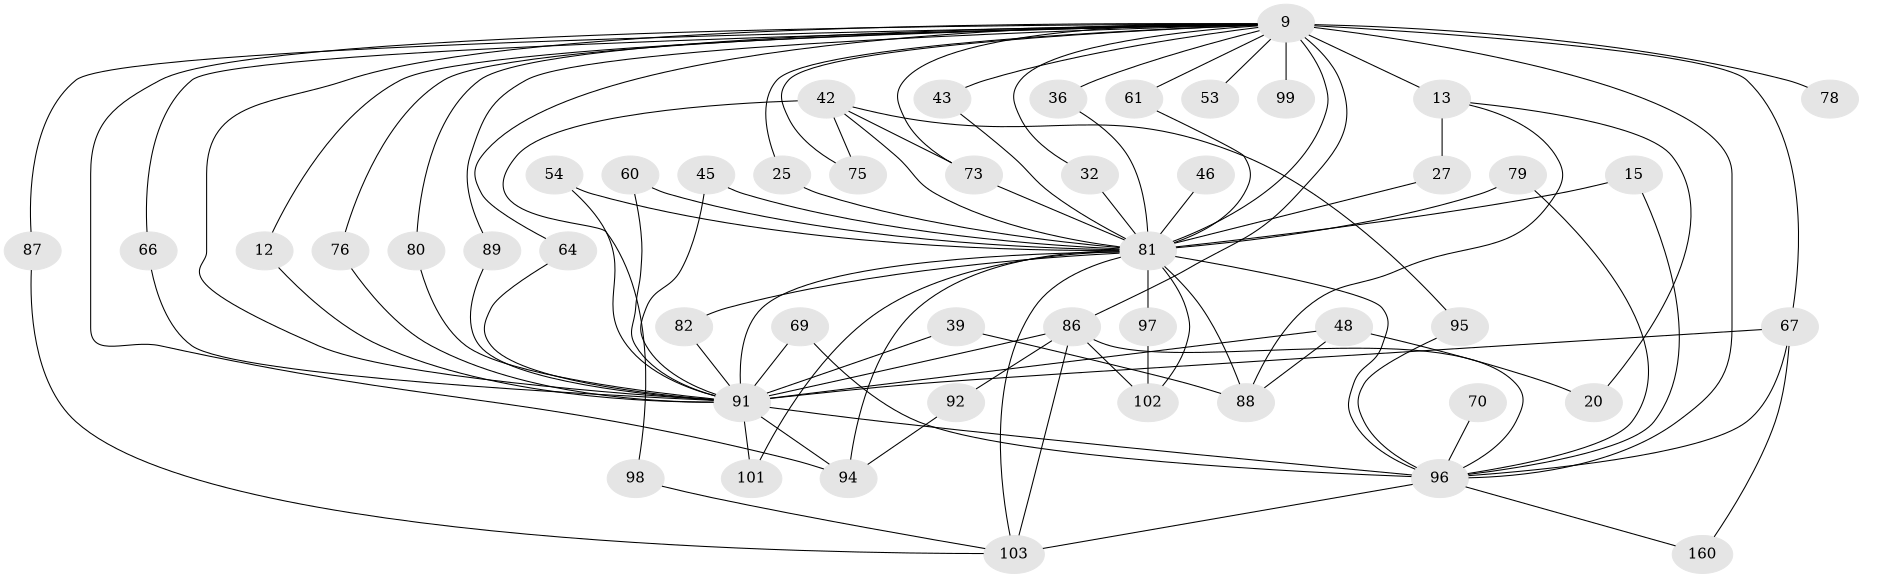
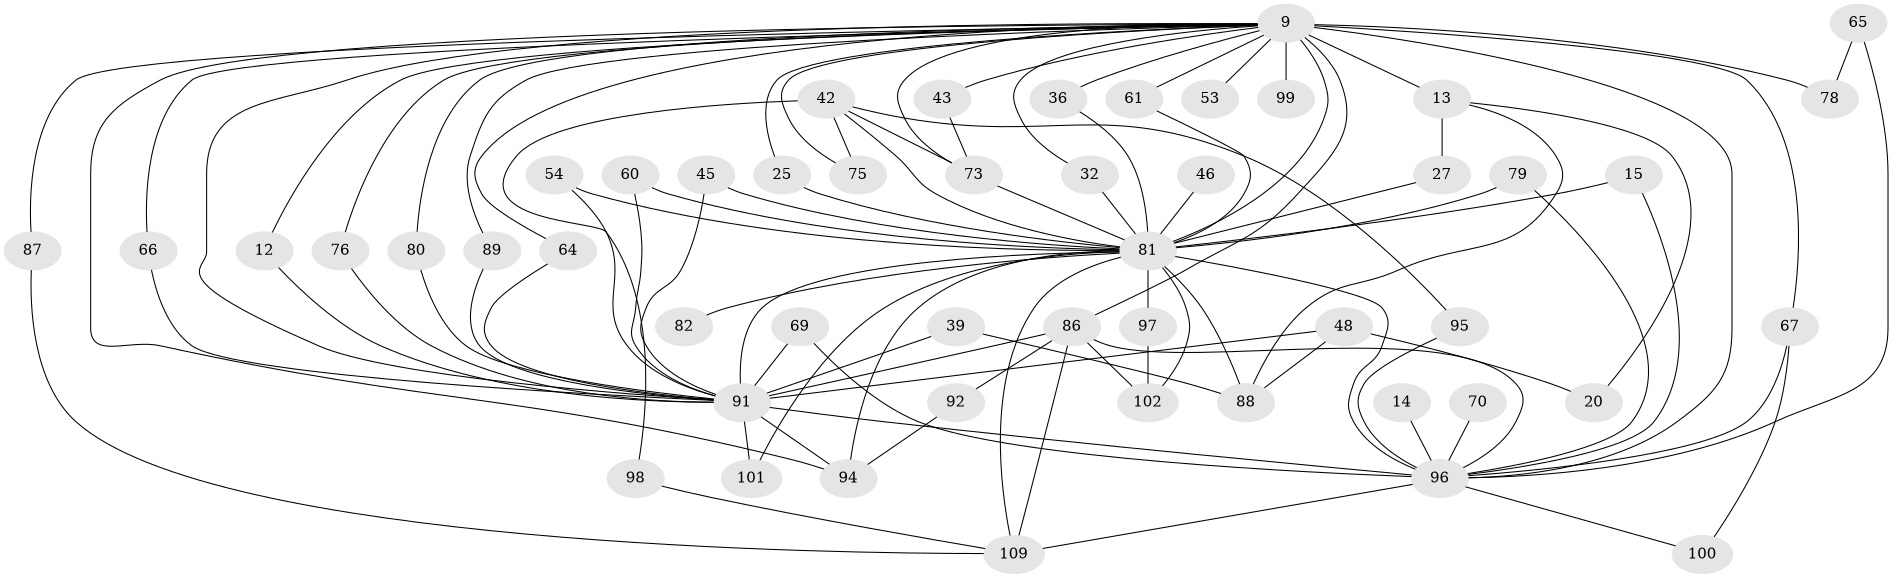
node "65": added
edge "43" -- "81": now "43" -- "73"
edge "67" -- "91": removed
edge "82" -- "91": removed
node "14": added
node "103": label "103" -> "109"
node "160": label "160" -> "100"
